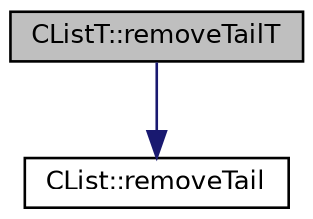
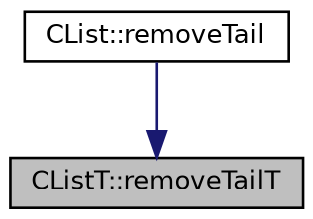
edge "CListT::removeTailT" -> "CList::removeTail": reversed
